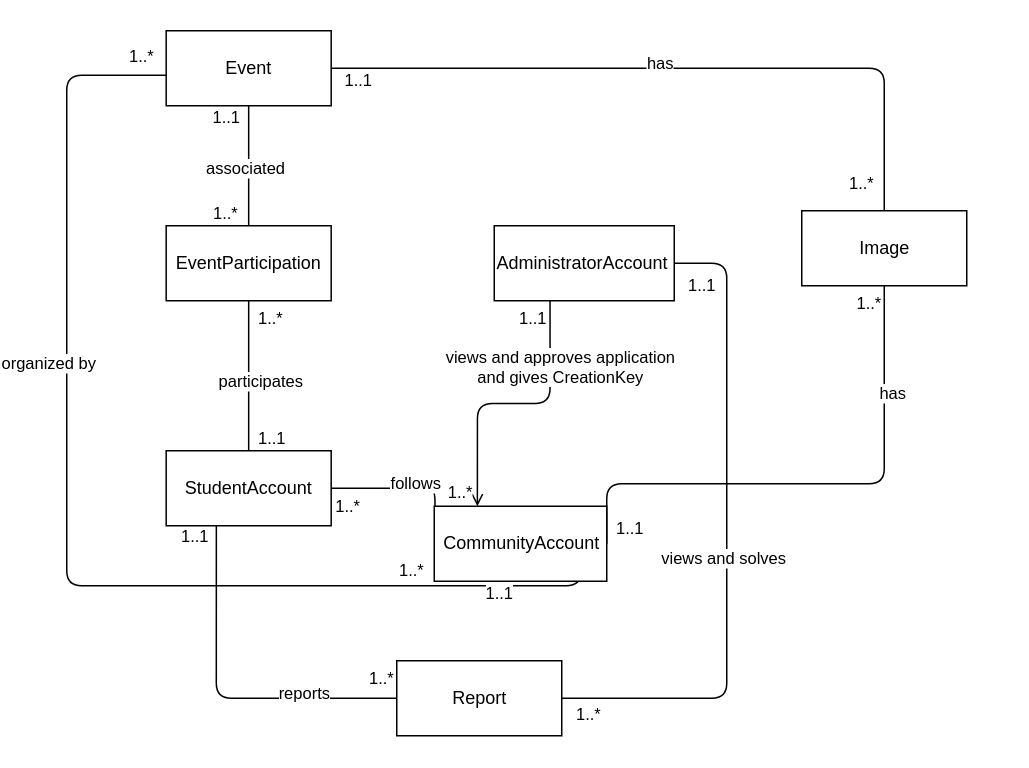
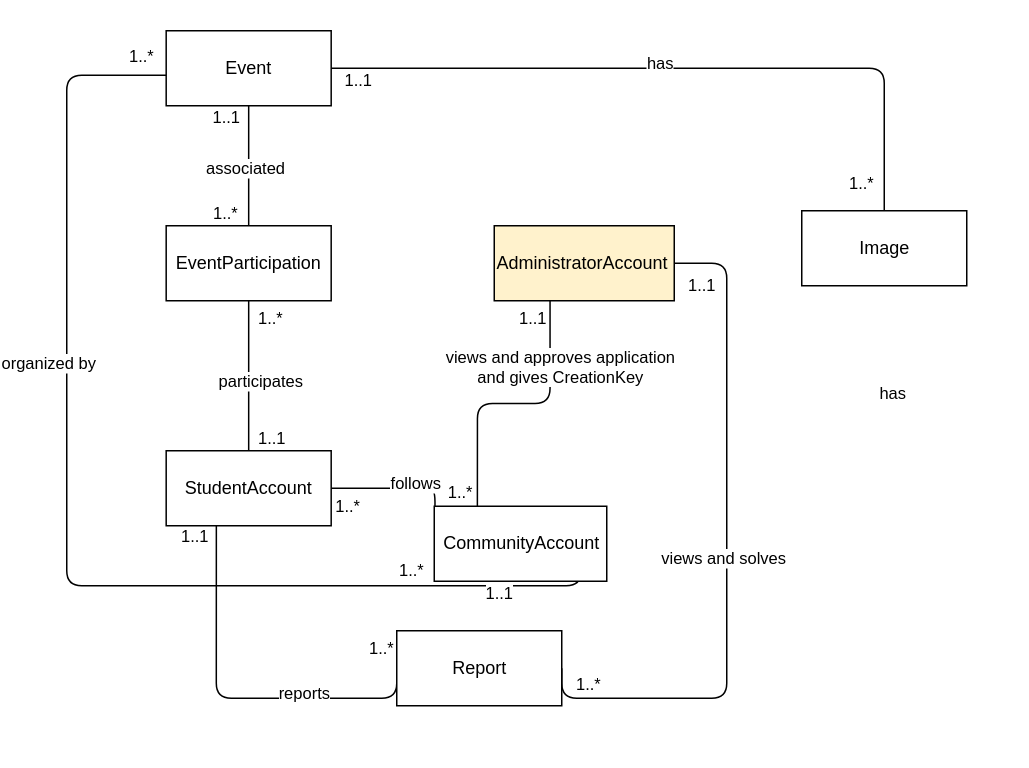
node "AdministratorAccount": fillcolor #ffffff -> #fff2cc
edge "Image" -- "CommunityAccount": removed, labels "1..*", "1..1"
edge "AdministratorAccount" -> "CommunityAccount": arrowhead open -> none
node "Report": moved (479, 698) -> (479, 668)
